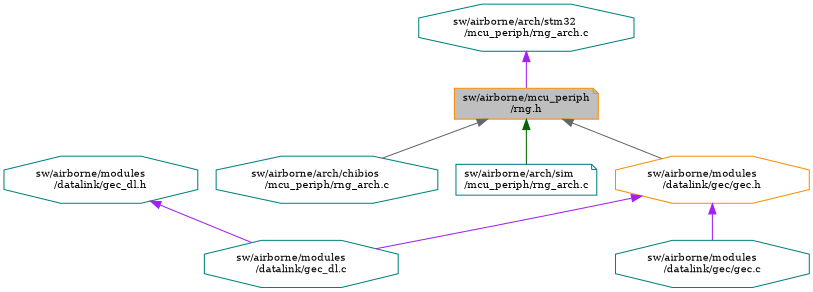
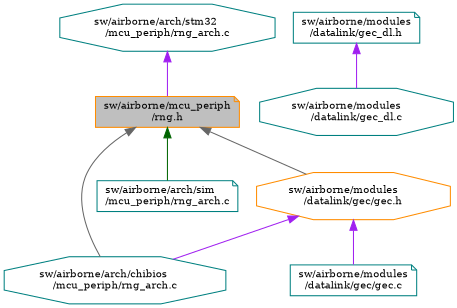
node "sw/airborne/modules /datalink/gec_dl.h": shape octagon -> note
edge "sw/airborne/modules /datalink/gec_dl.c" -> "sw/airborne/modules /datalink/gec/gec.h": now "sw/airborne/arch/chibios /mcu_periph/rng_arch.c" -> "sw/airborne/modules /datalink/gec/gec.h"
node "sw/airborne/modules /datalink/gec/gec.c": shape octagon -> note
